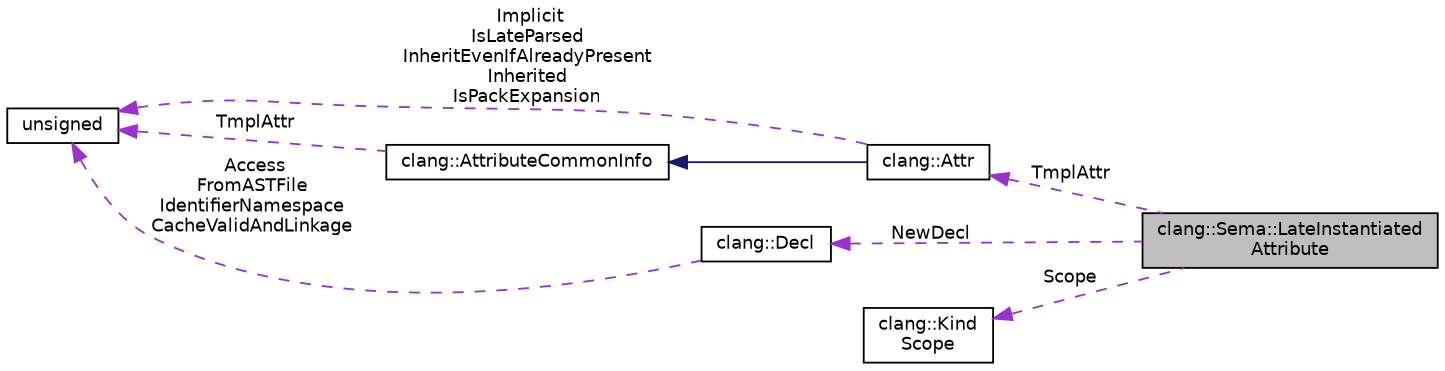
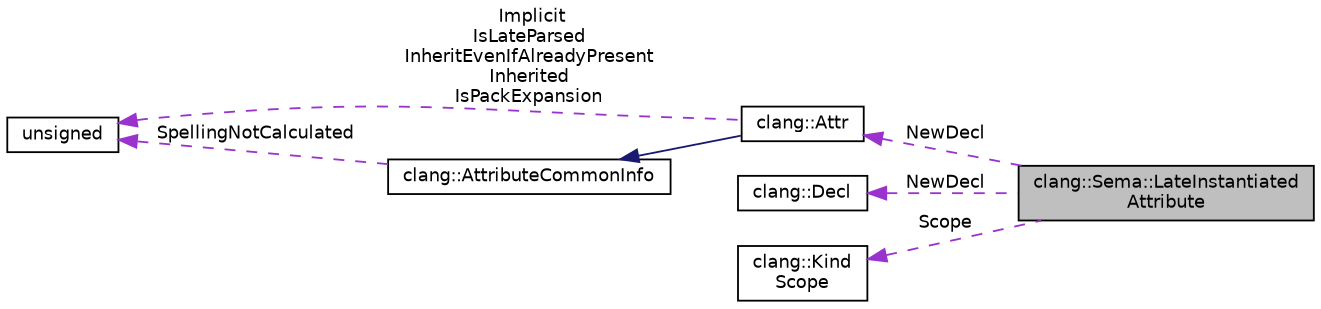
edge "clang::AttributeCommonInfo" -> "unsigned": label " TmplAttr" -> " SpellingNotCalculated"
edge "clang::Sema::LateInstantiated Attribute" -> "clang::Attr": label " TmplAttr" -> " NewDecl"
edge "clang::Decl" -> "unsigned": removed, label "Access FromASTFile IdentifierNamespace CacheValidAndLinkage"
